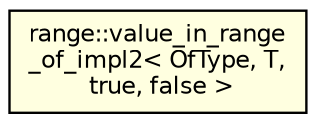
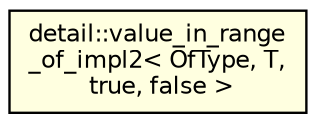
node "range::value_in_range _of_impl2< OfType, T, true, false >": label "range::value_in_range _of_impl2< OfType, T, true, false >" -> "detail::value_in_range _of_impl2< OfType, T, true, false >"
